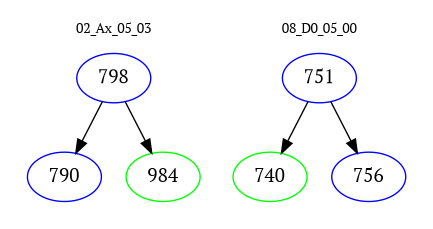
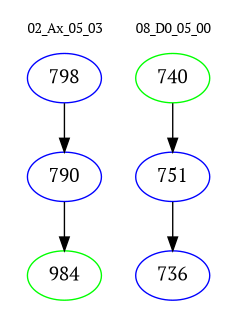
edge "798" -> "984": now "790" -> "984"
edge "751" -> "740": reversed
node "756": label "756" -> "736"
